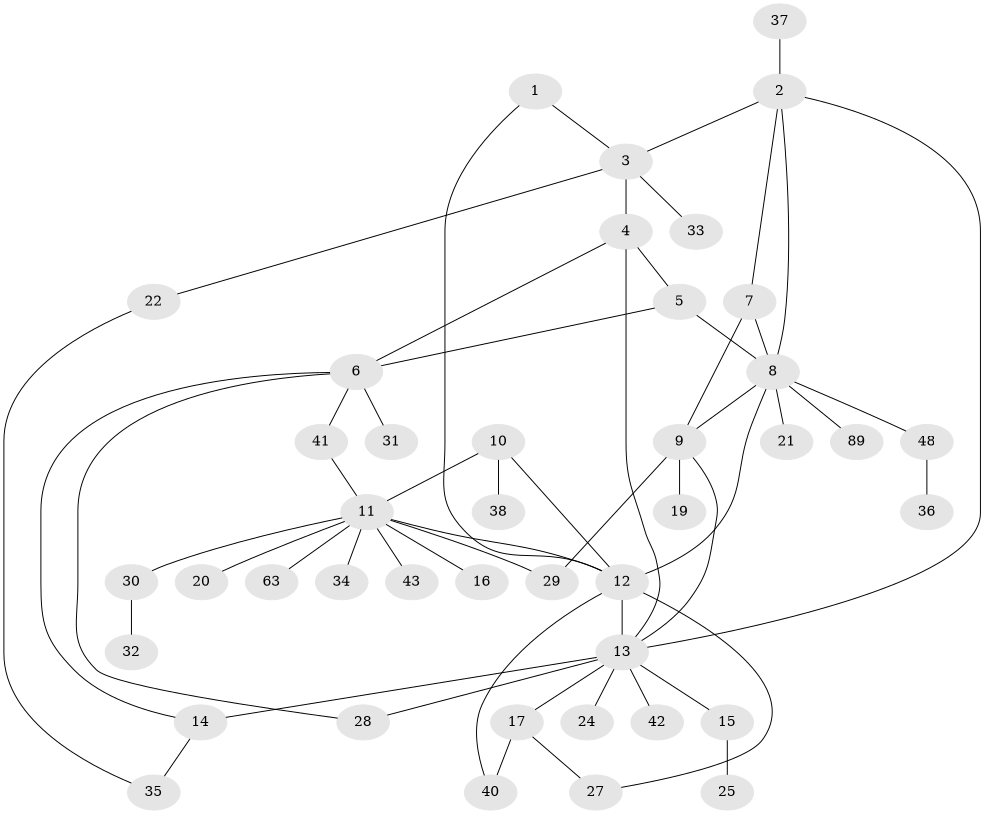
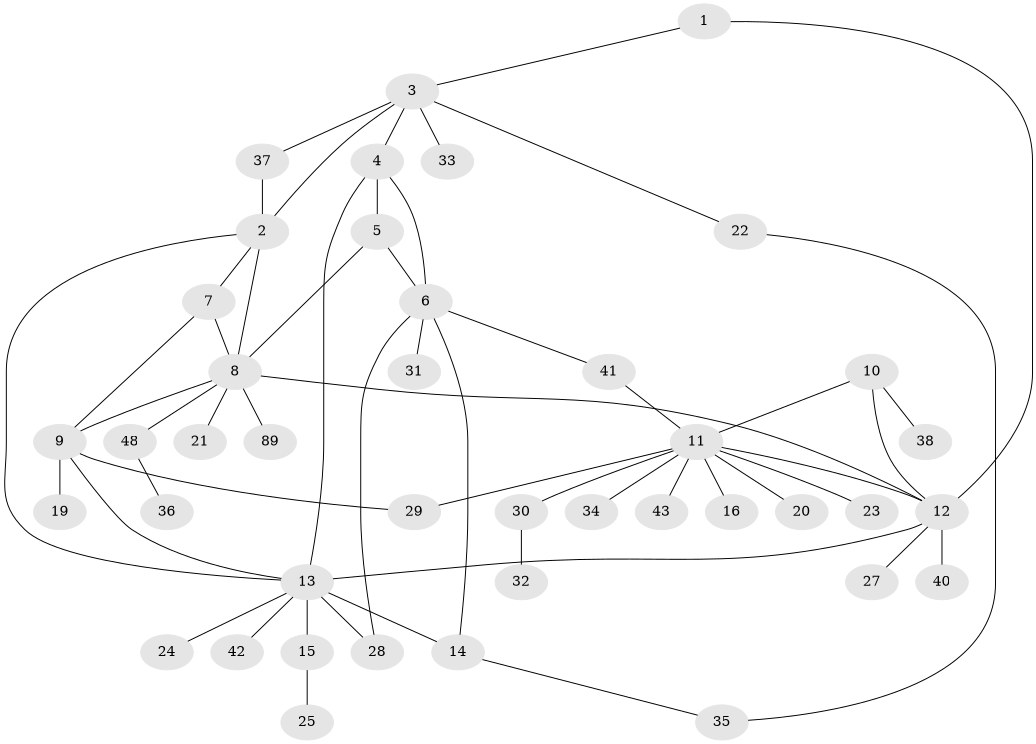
edge "3" -- "37": added
node "63": label "63" -> "23"
node "17": removed
